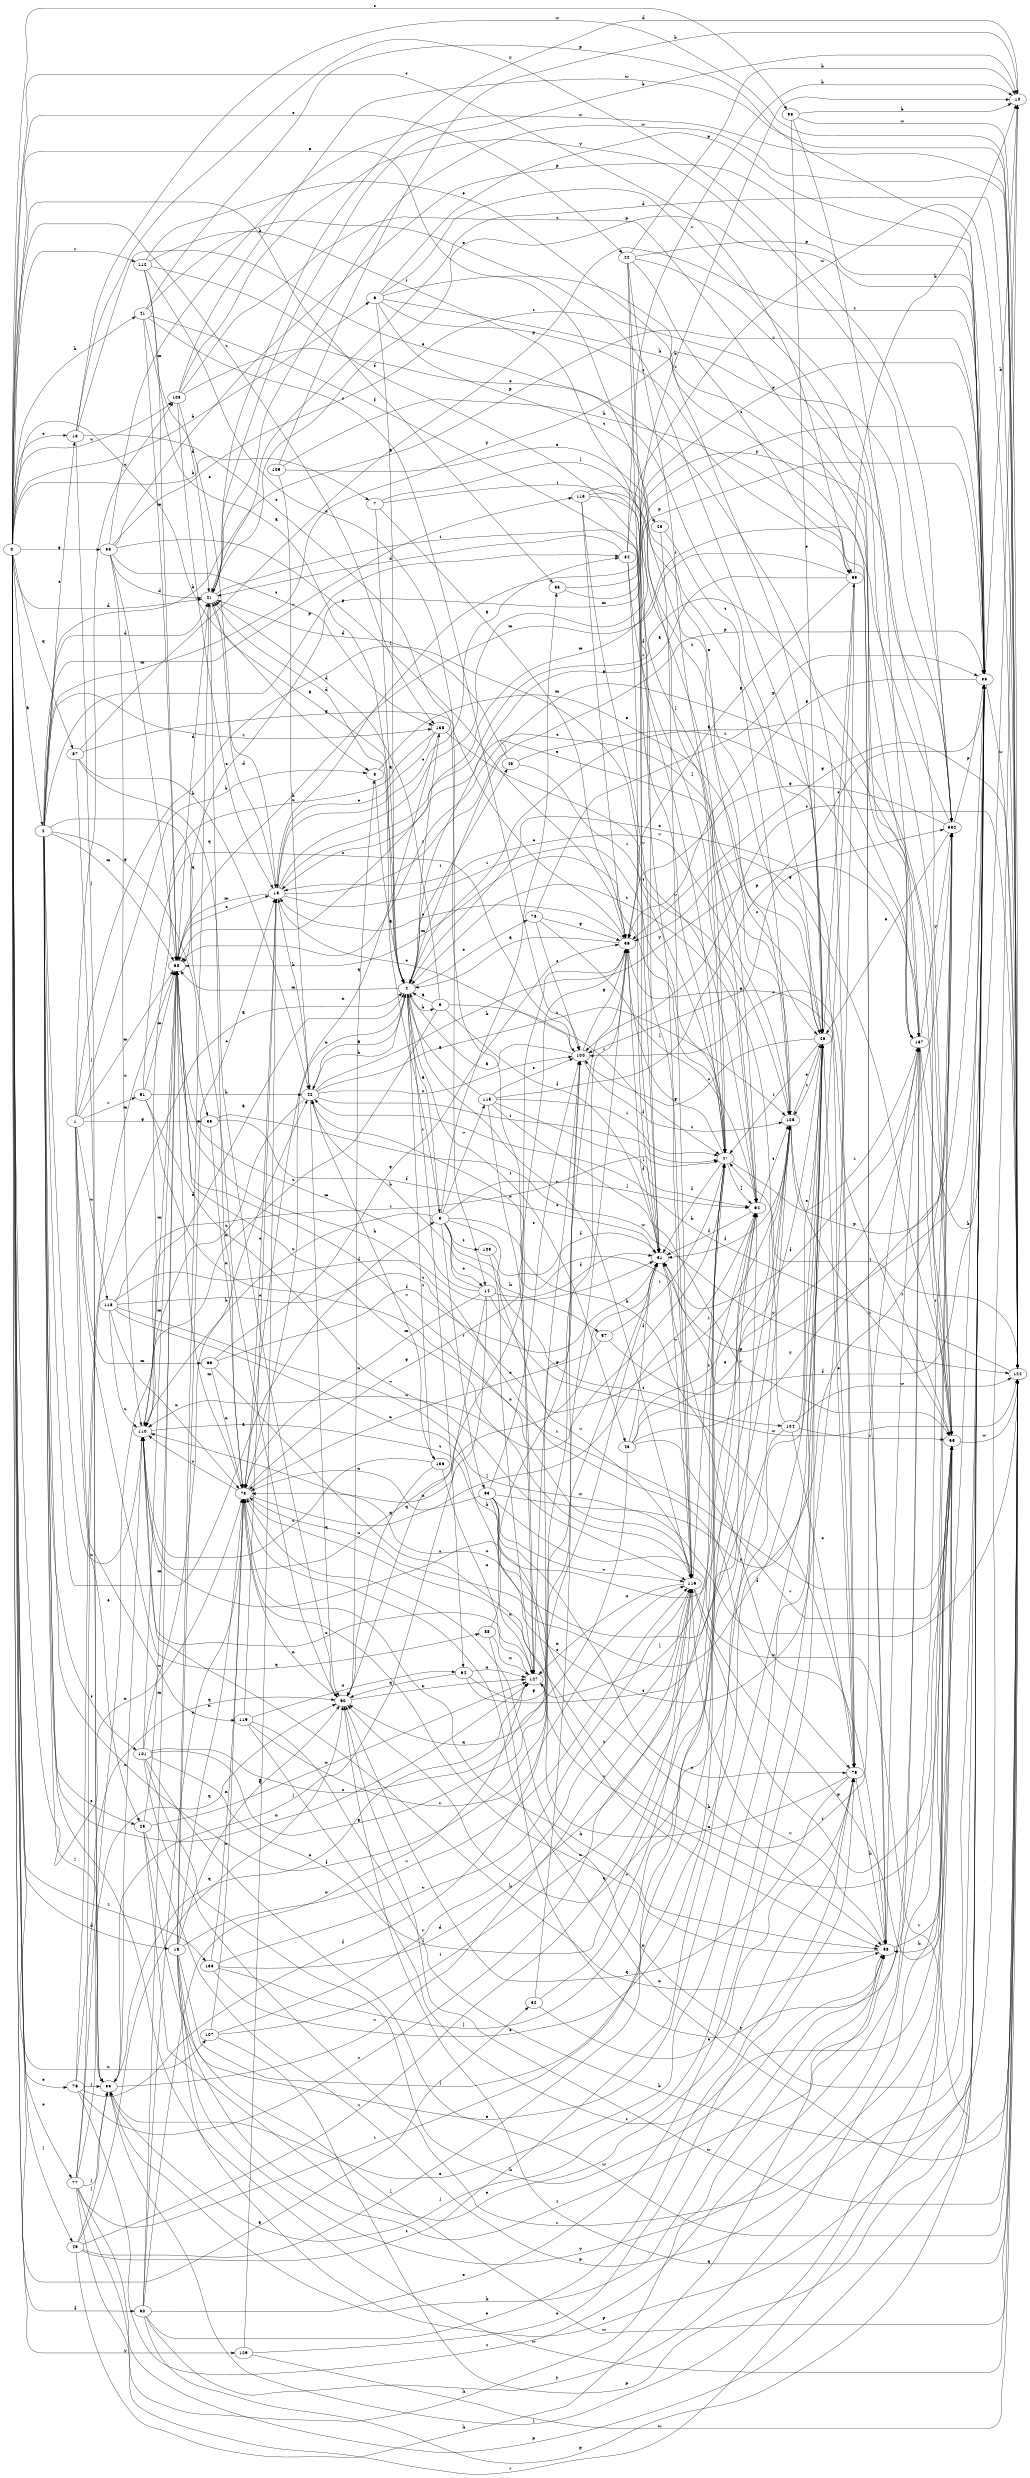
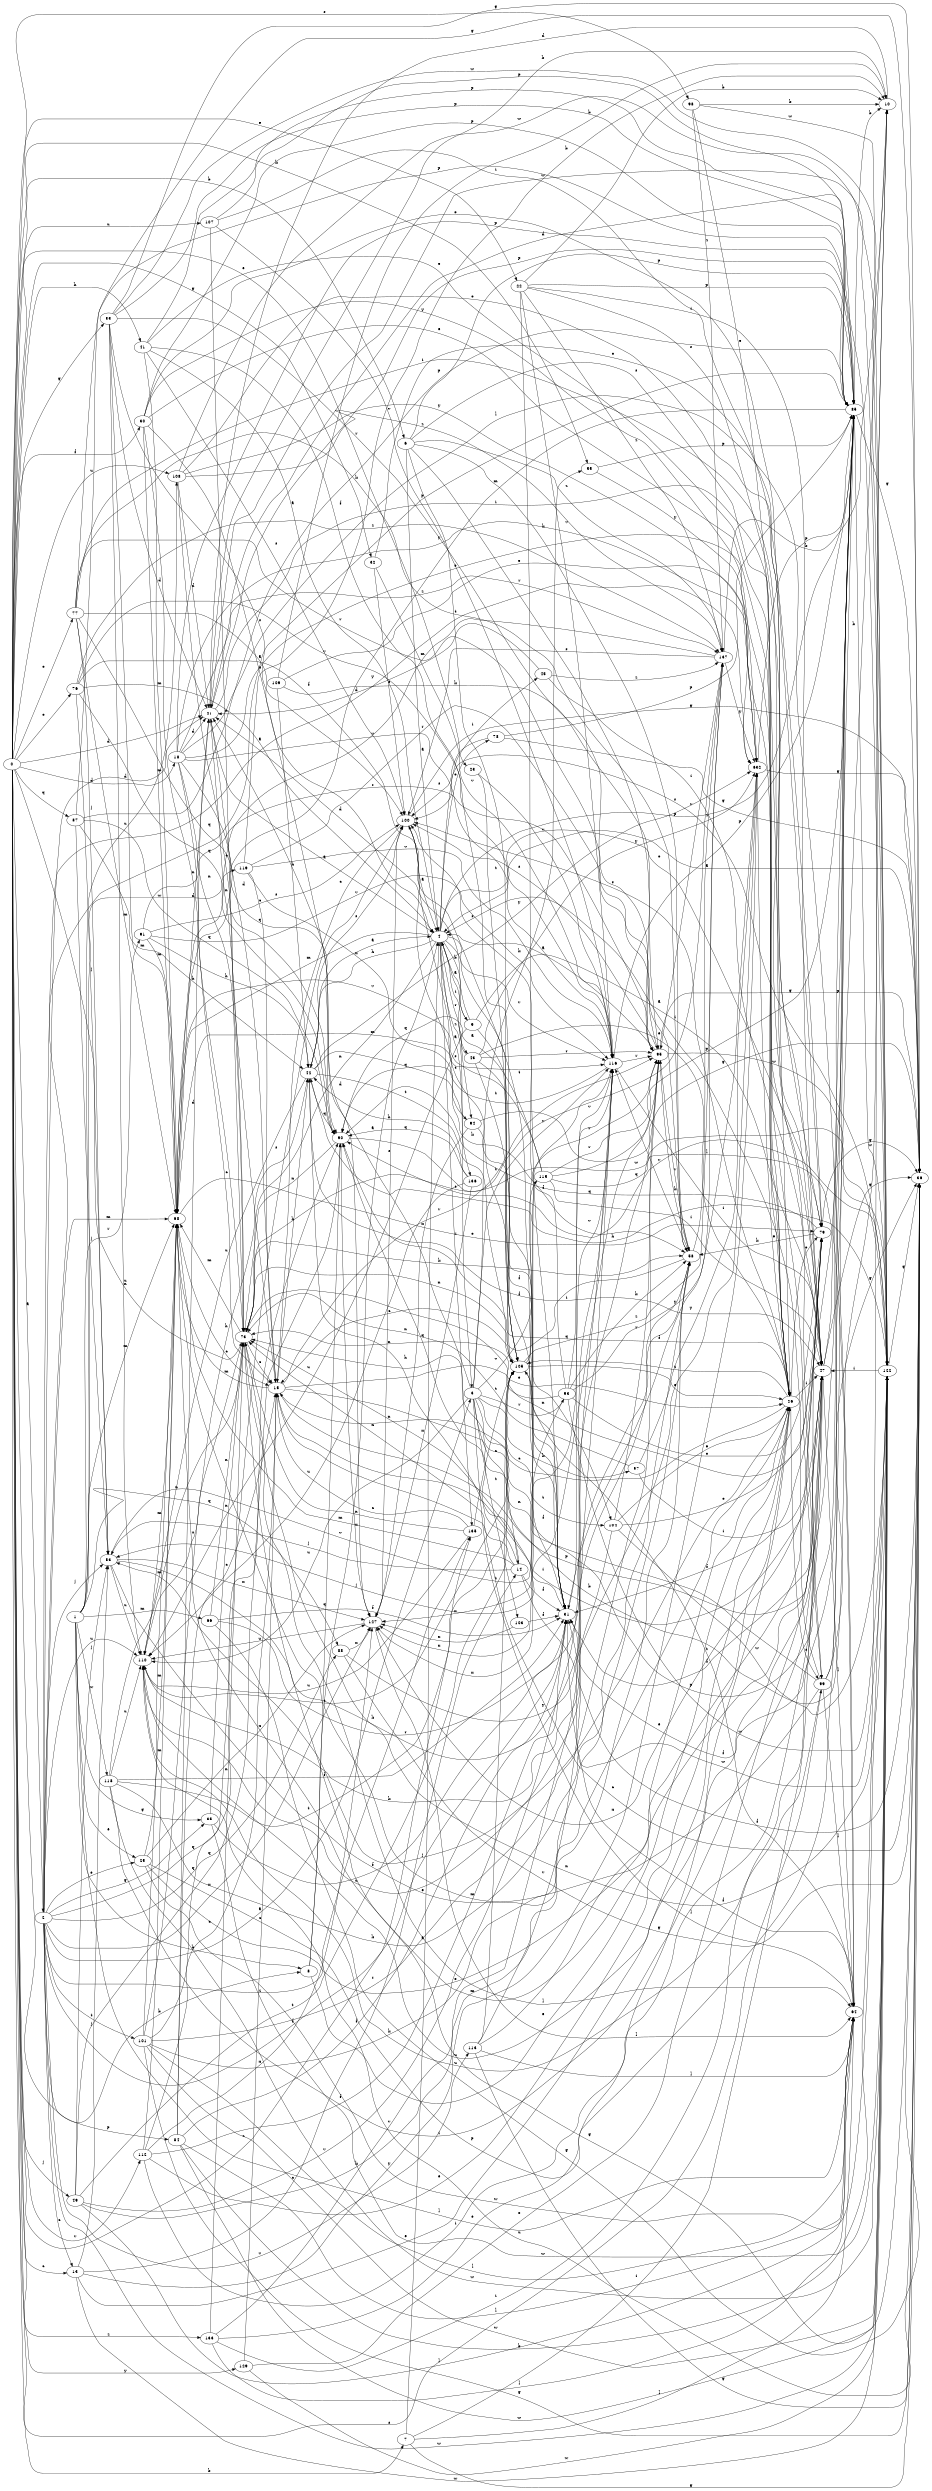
edge "33" -> "135": now "33" -> "100"
edge "632" -> "68": removed, label "m"
edge "15" -> "84": reversed
edge "78" -> "64": now "99" -> "64"
edge "104" -> "4": reversed
edge "90" -> "8": reversed
edge "2" -> "88": added, label "q"
edge "133" -> "47": label "d" -> "i"
